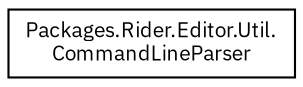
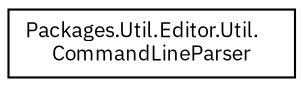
node "Packages.Rider.Editor.Util. CommandLineParser": label "Packages.Rider.Editor.Util. CommandLineParser" -> "Packages.Util.Editor.Util. CommandLineParser"
